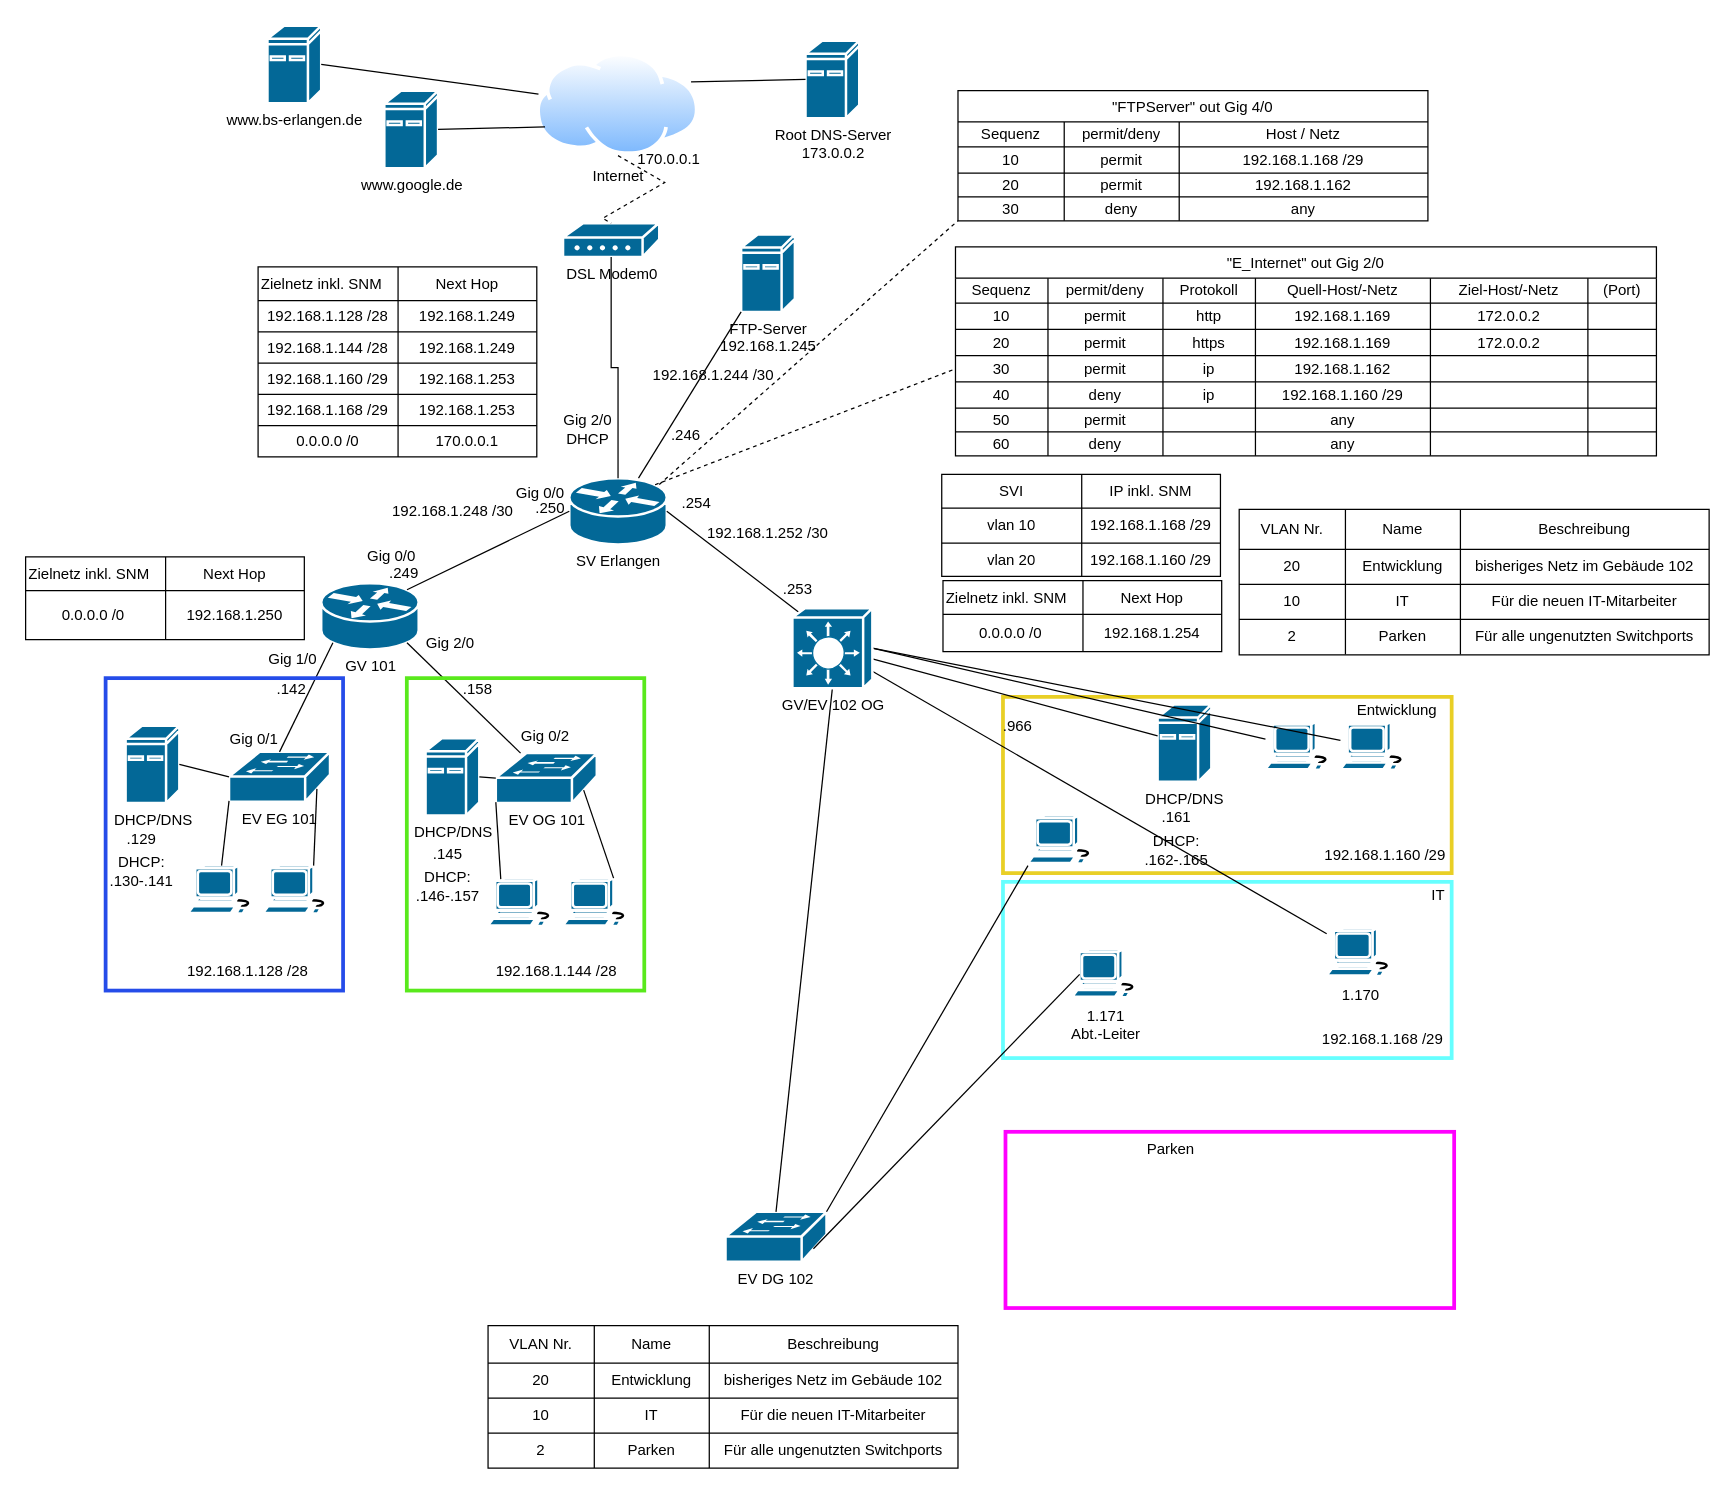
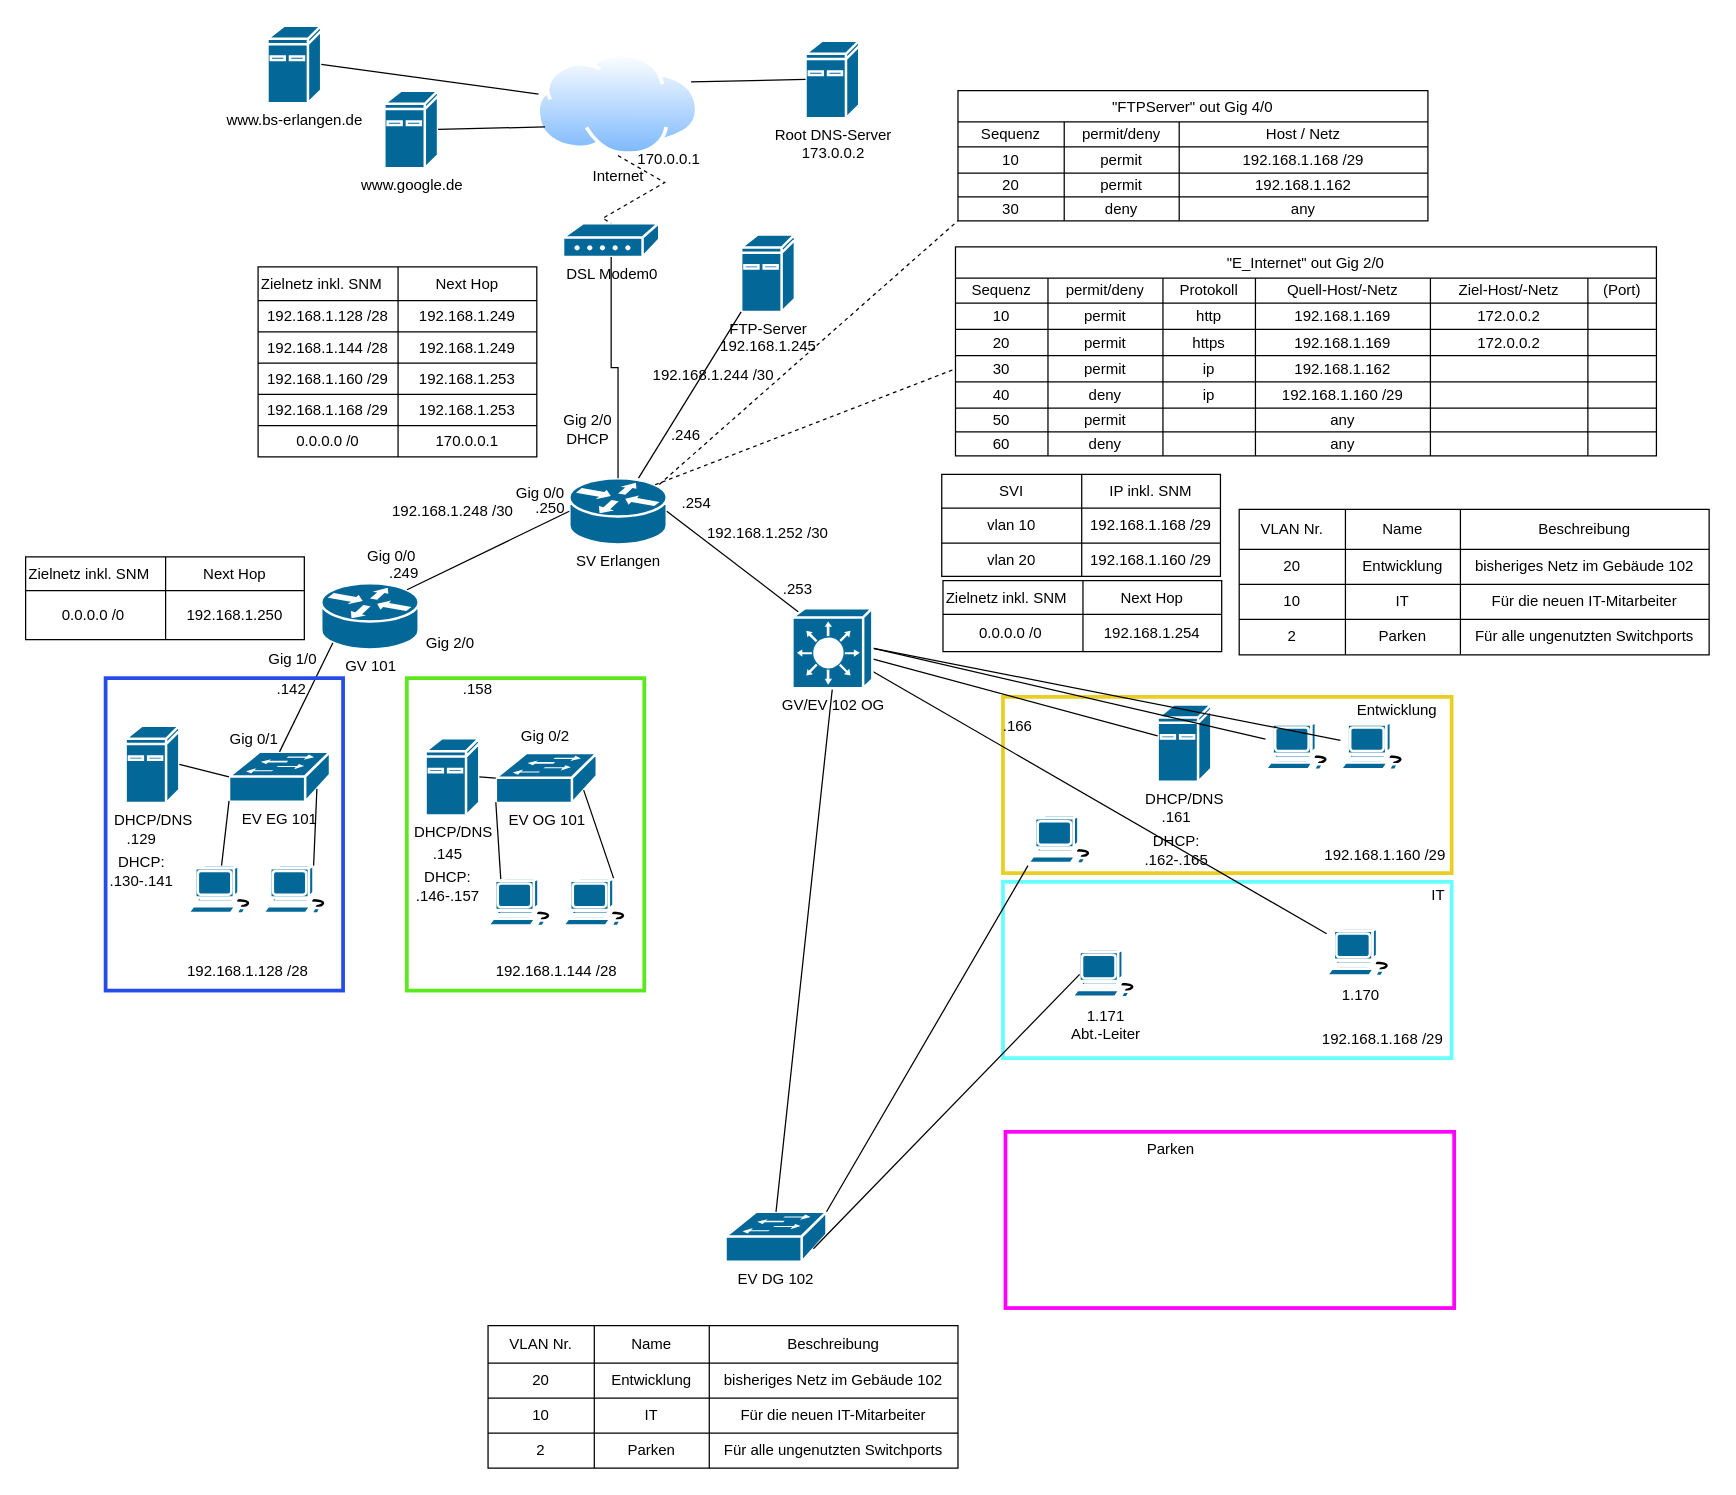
edge "GV 101" -- "EV OG 101": removed
node ".966": label ".966" -> ".166"
